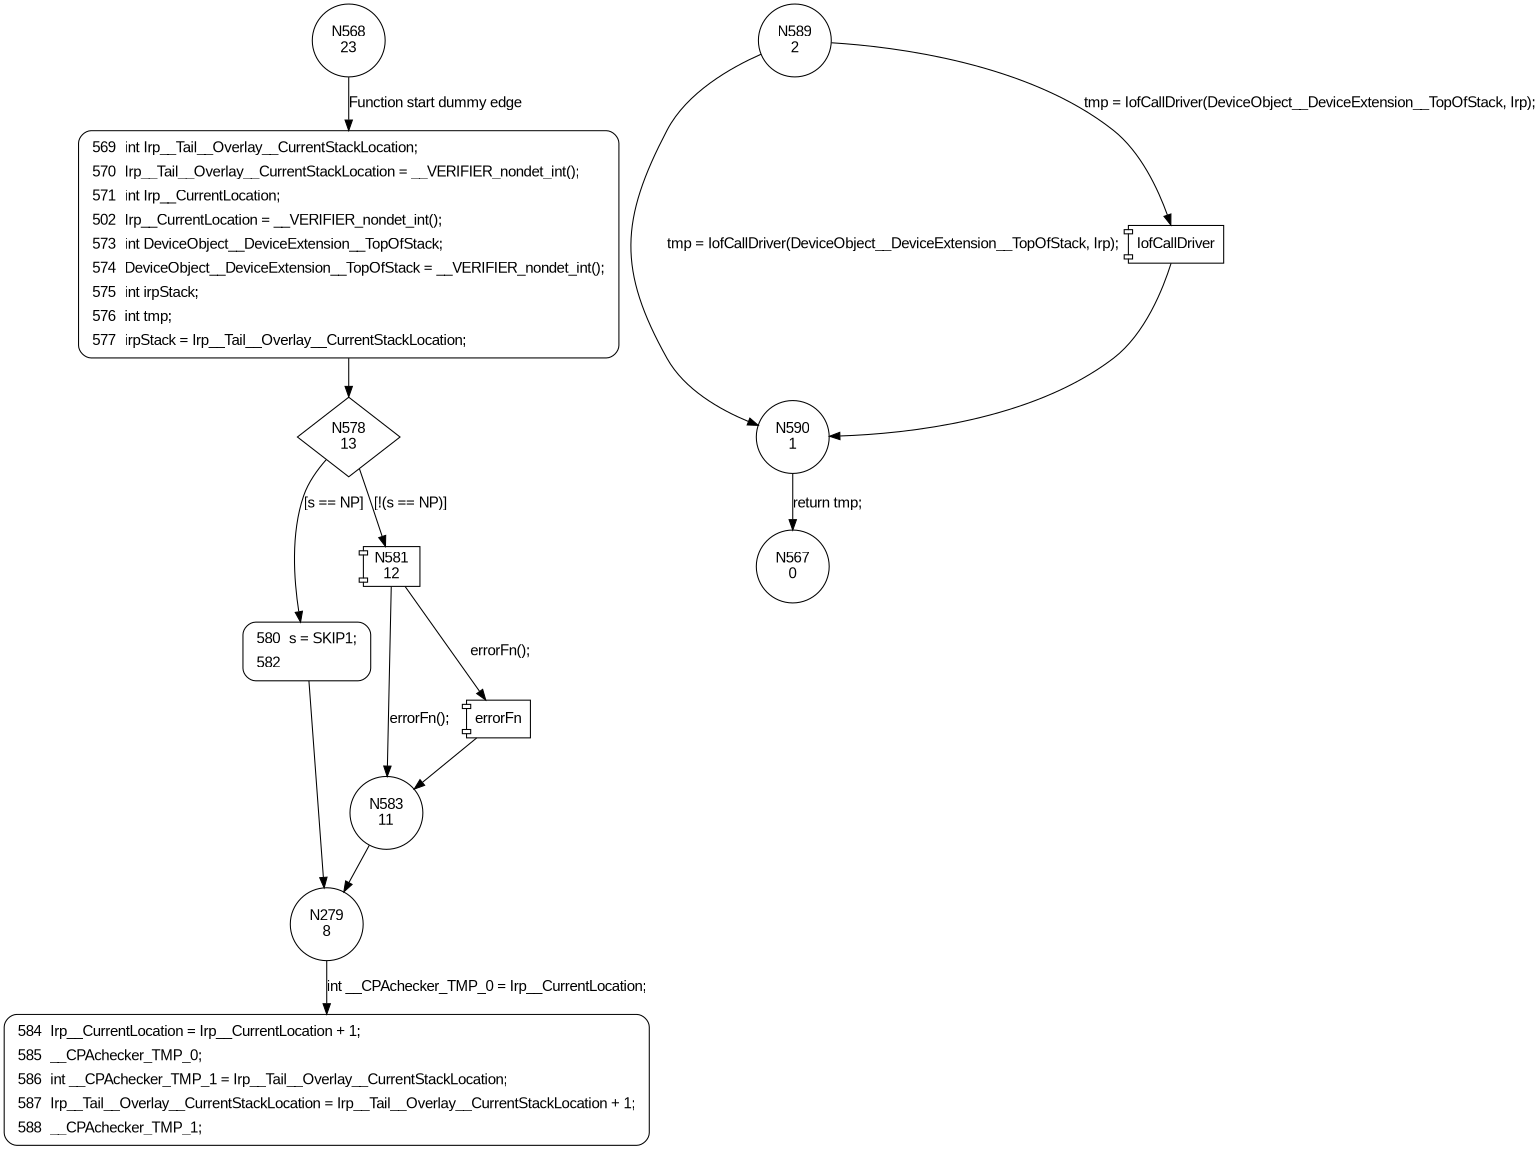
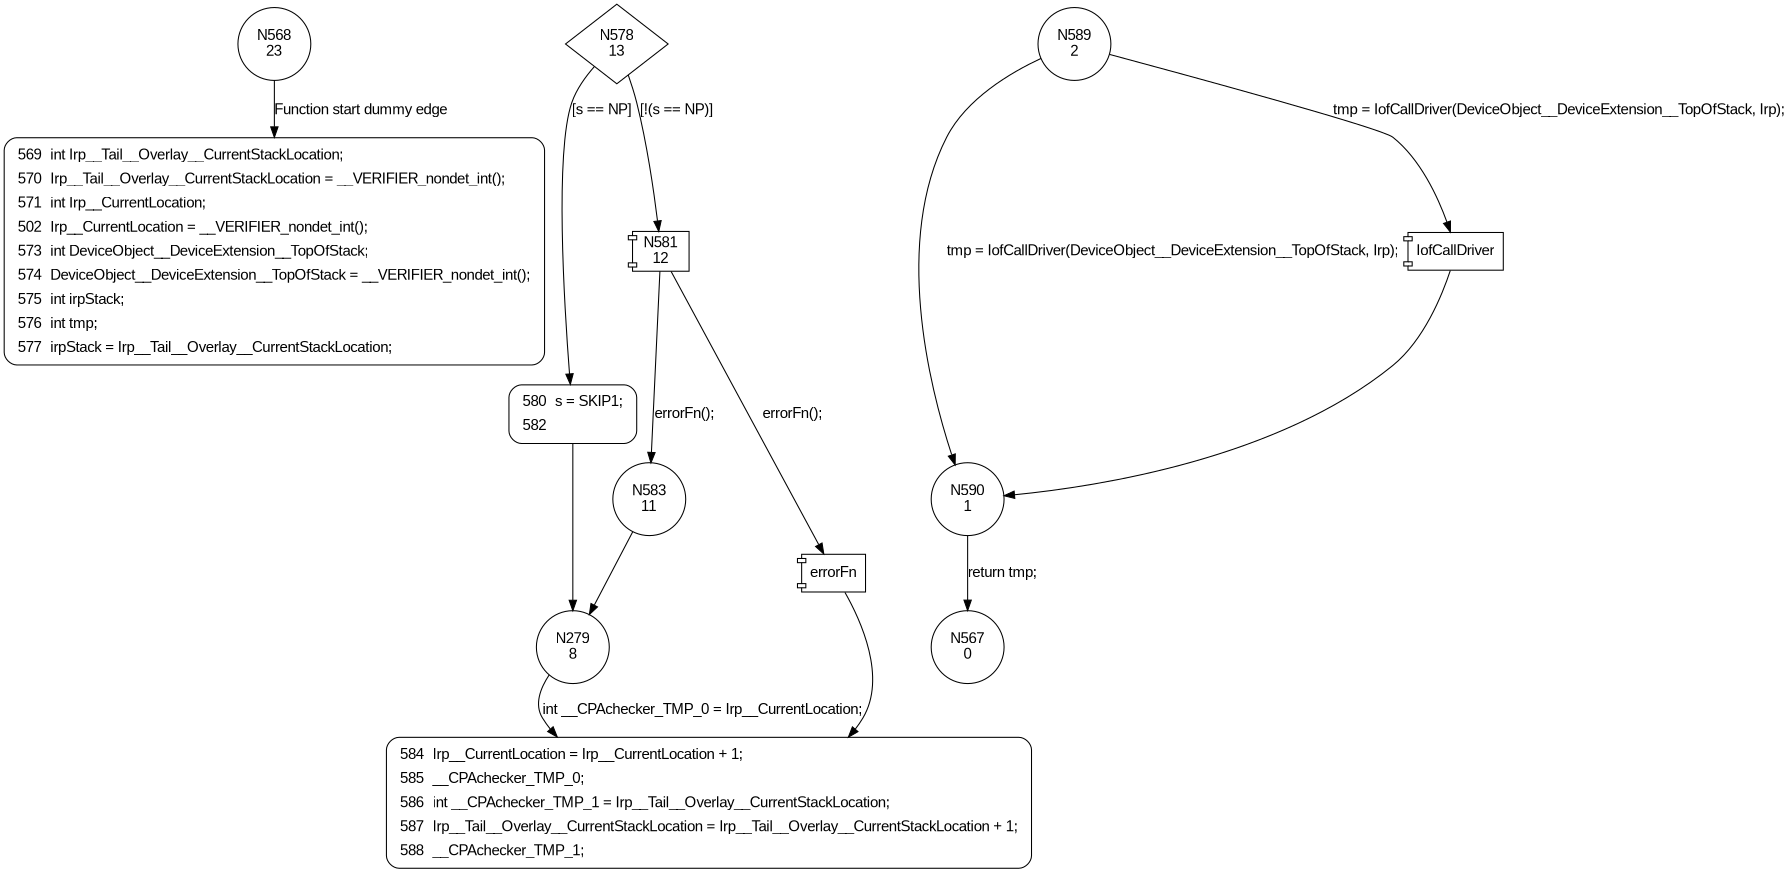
edge "569" -> "N578 13": removed
edge "errorFn" -> "N583 11": now "errorFn" -> "584"
